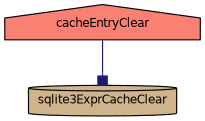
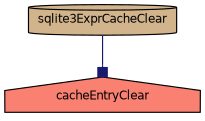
edge "cacheEntryClear" -> "sqlite3ExprCacheClear": reversed
